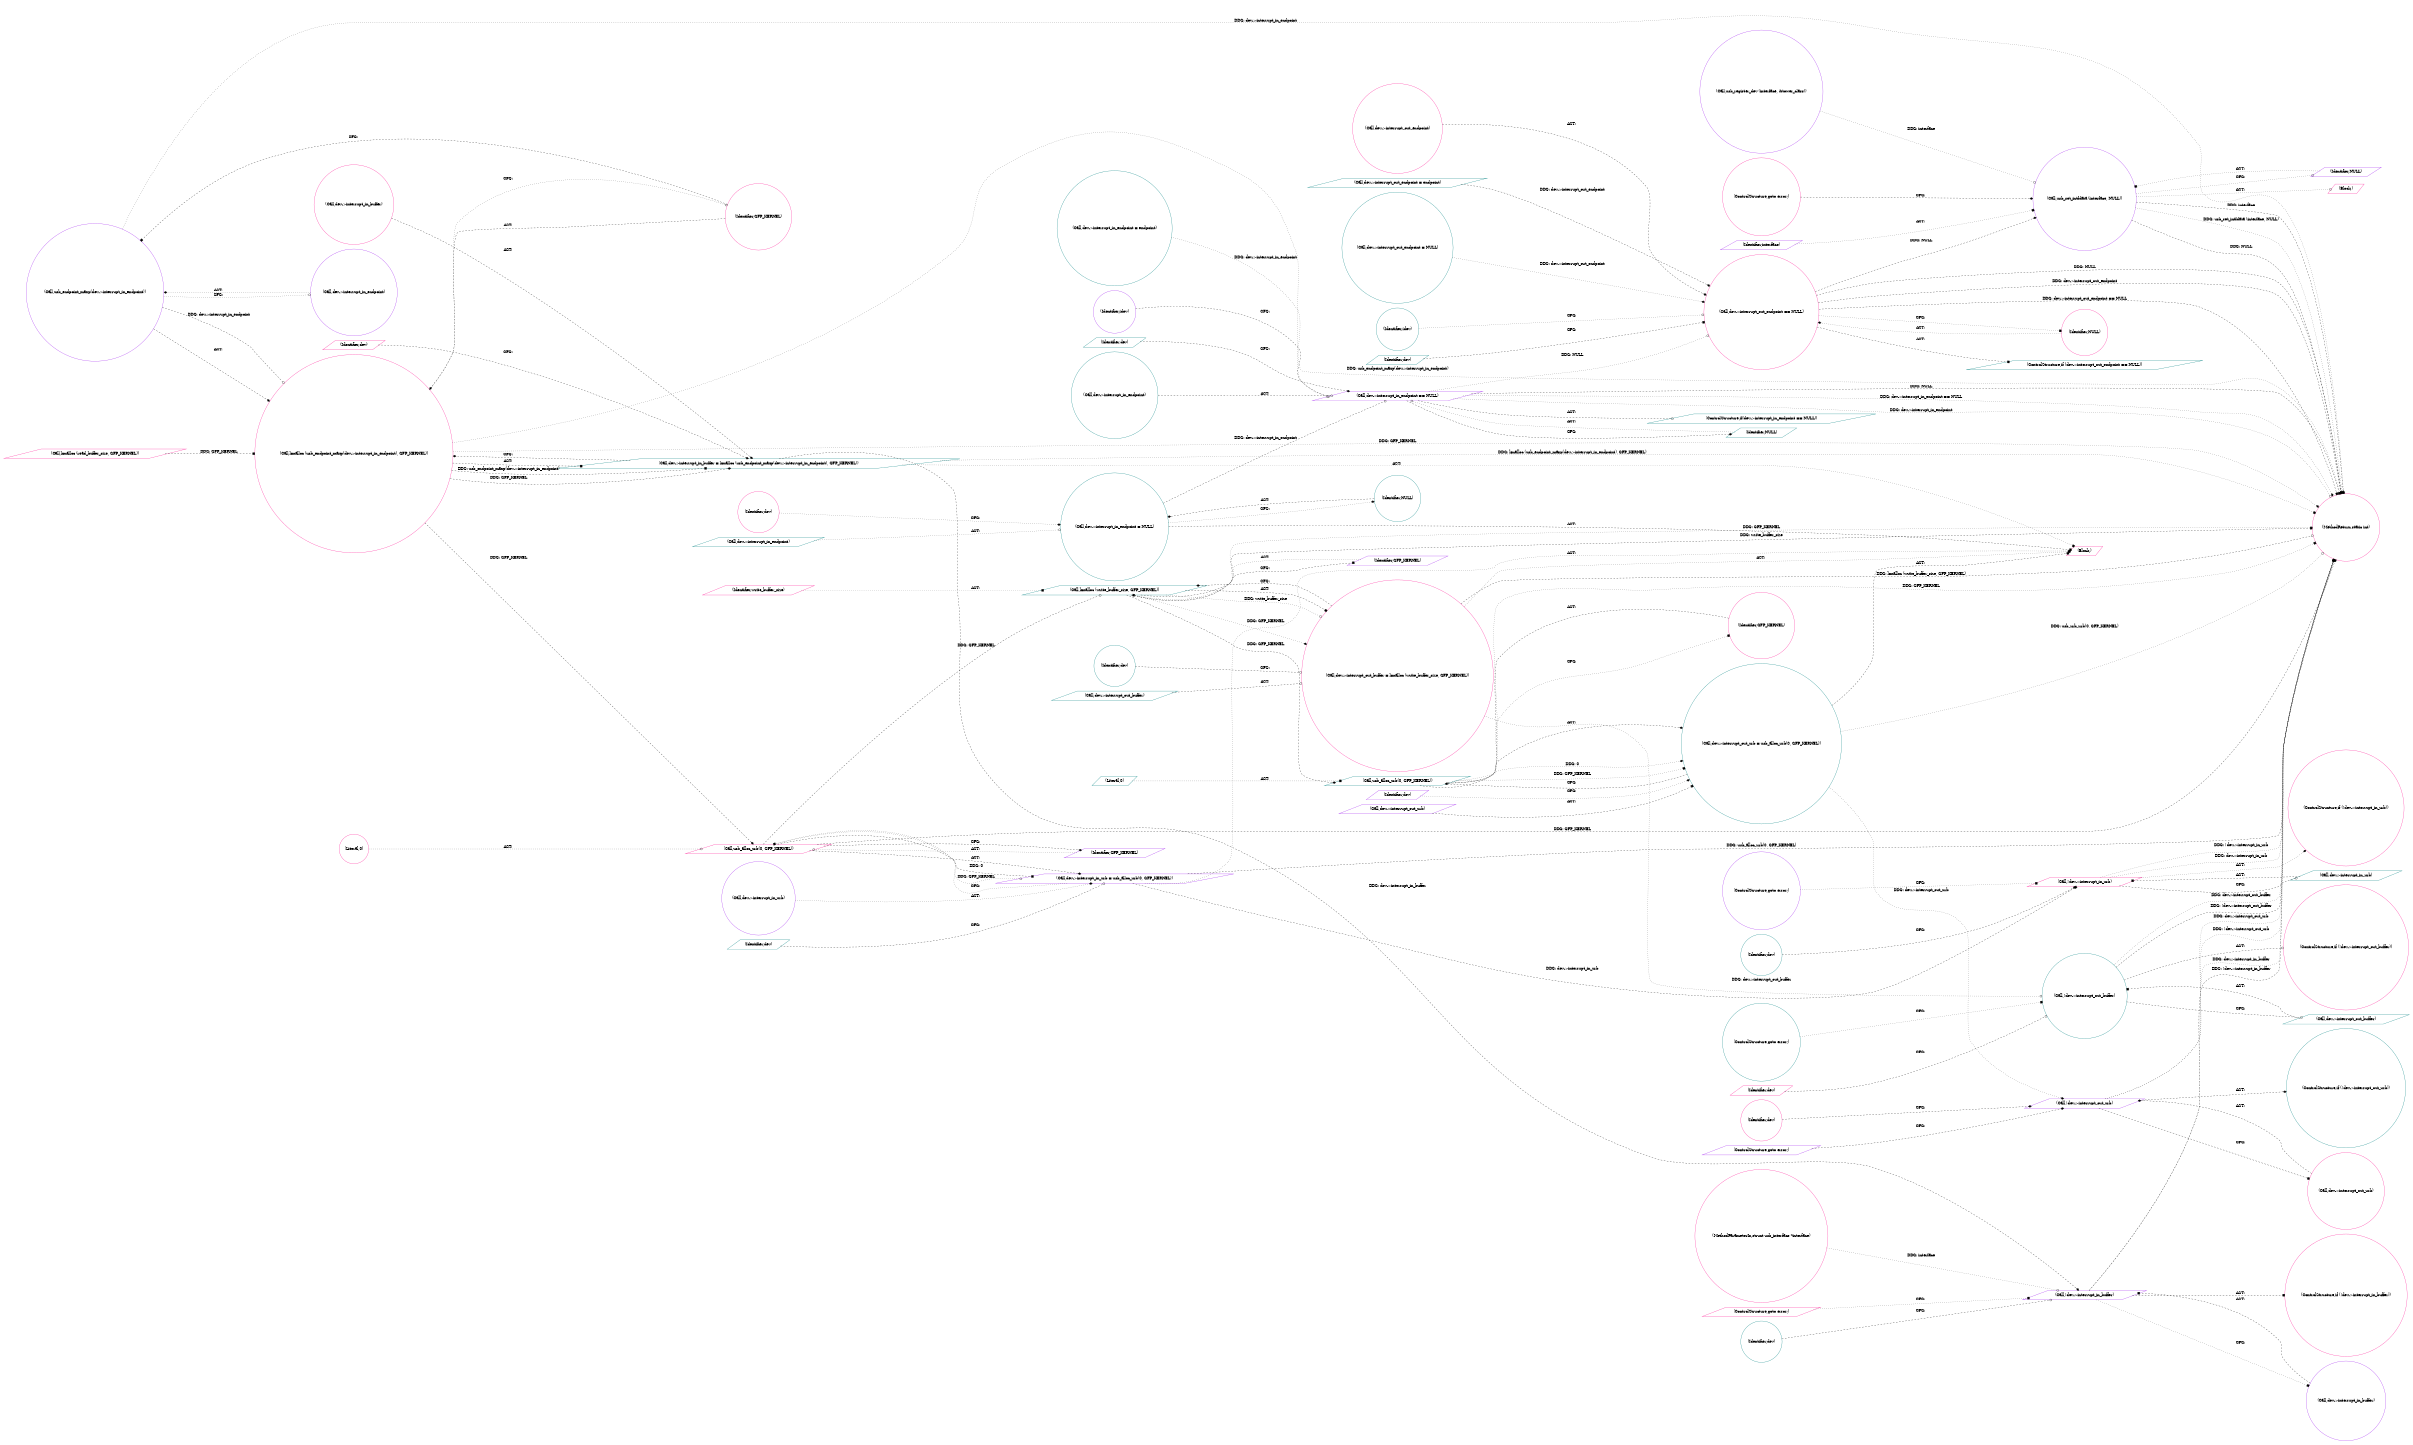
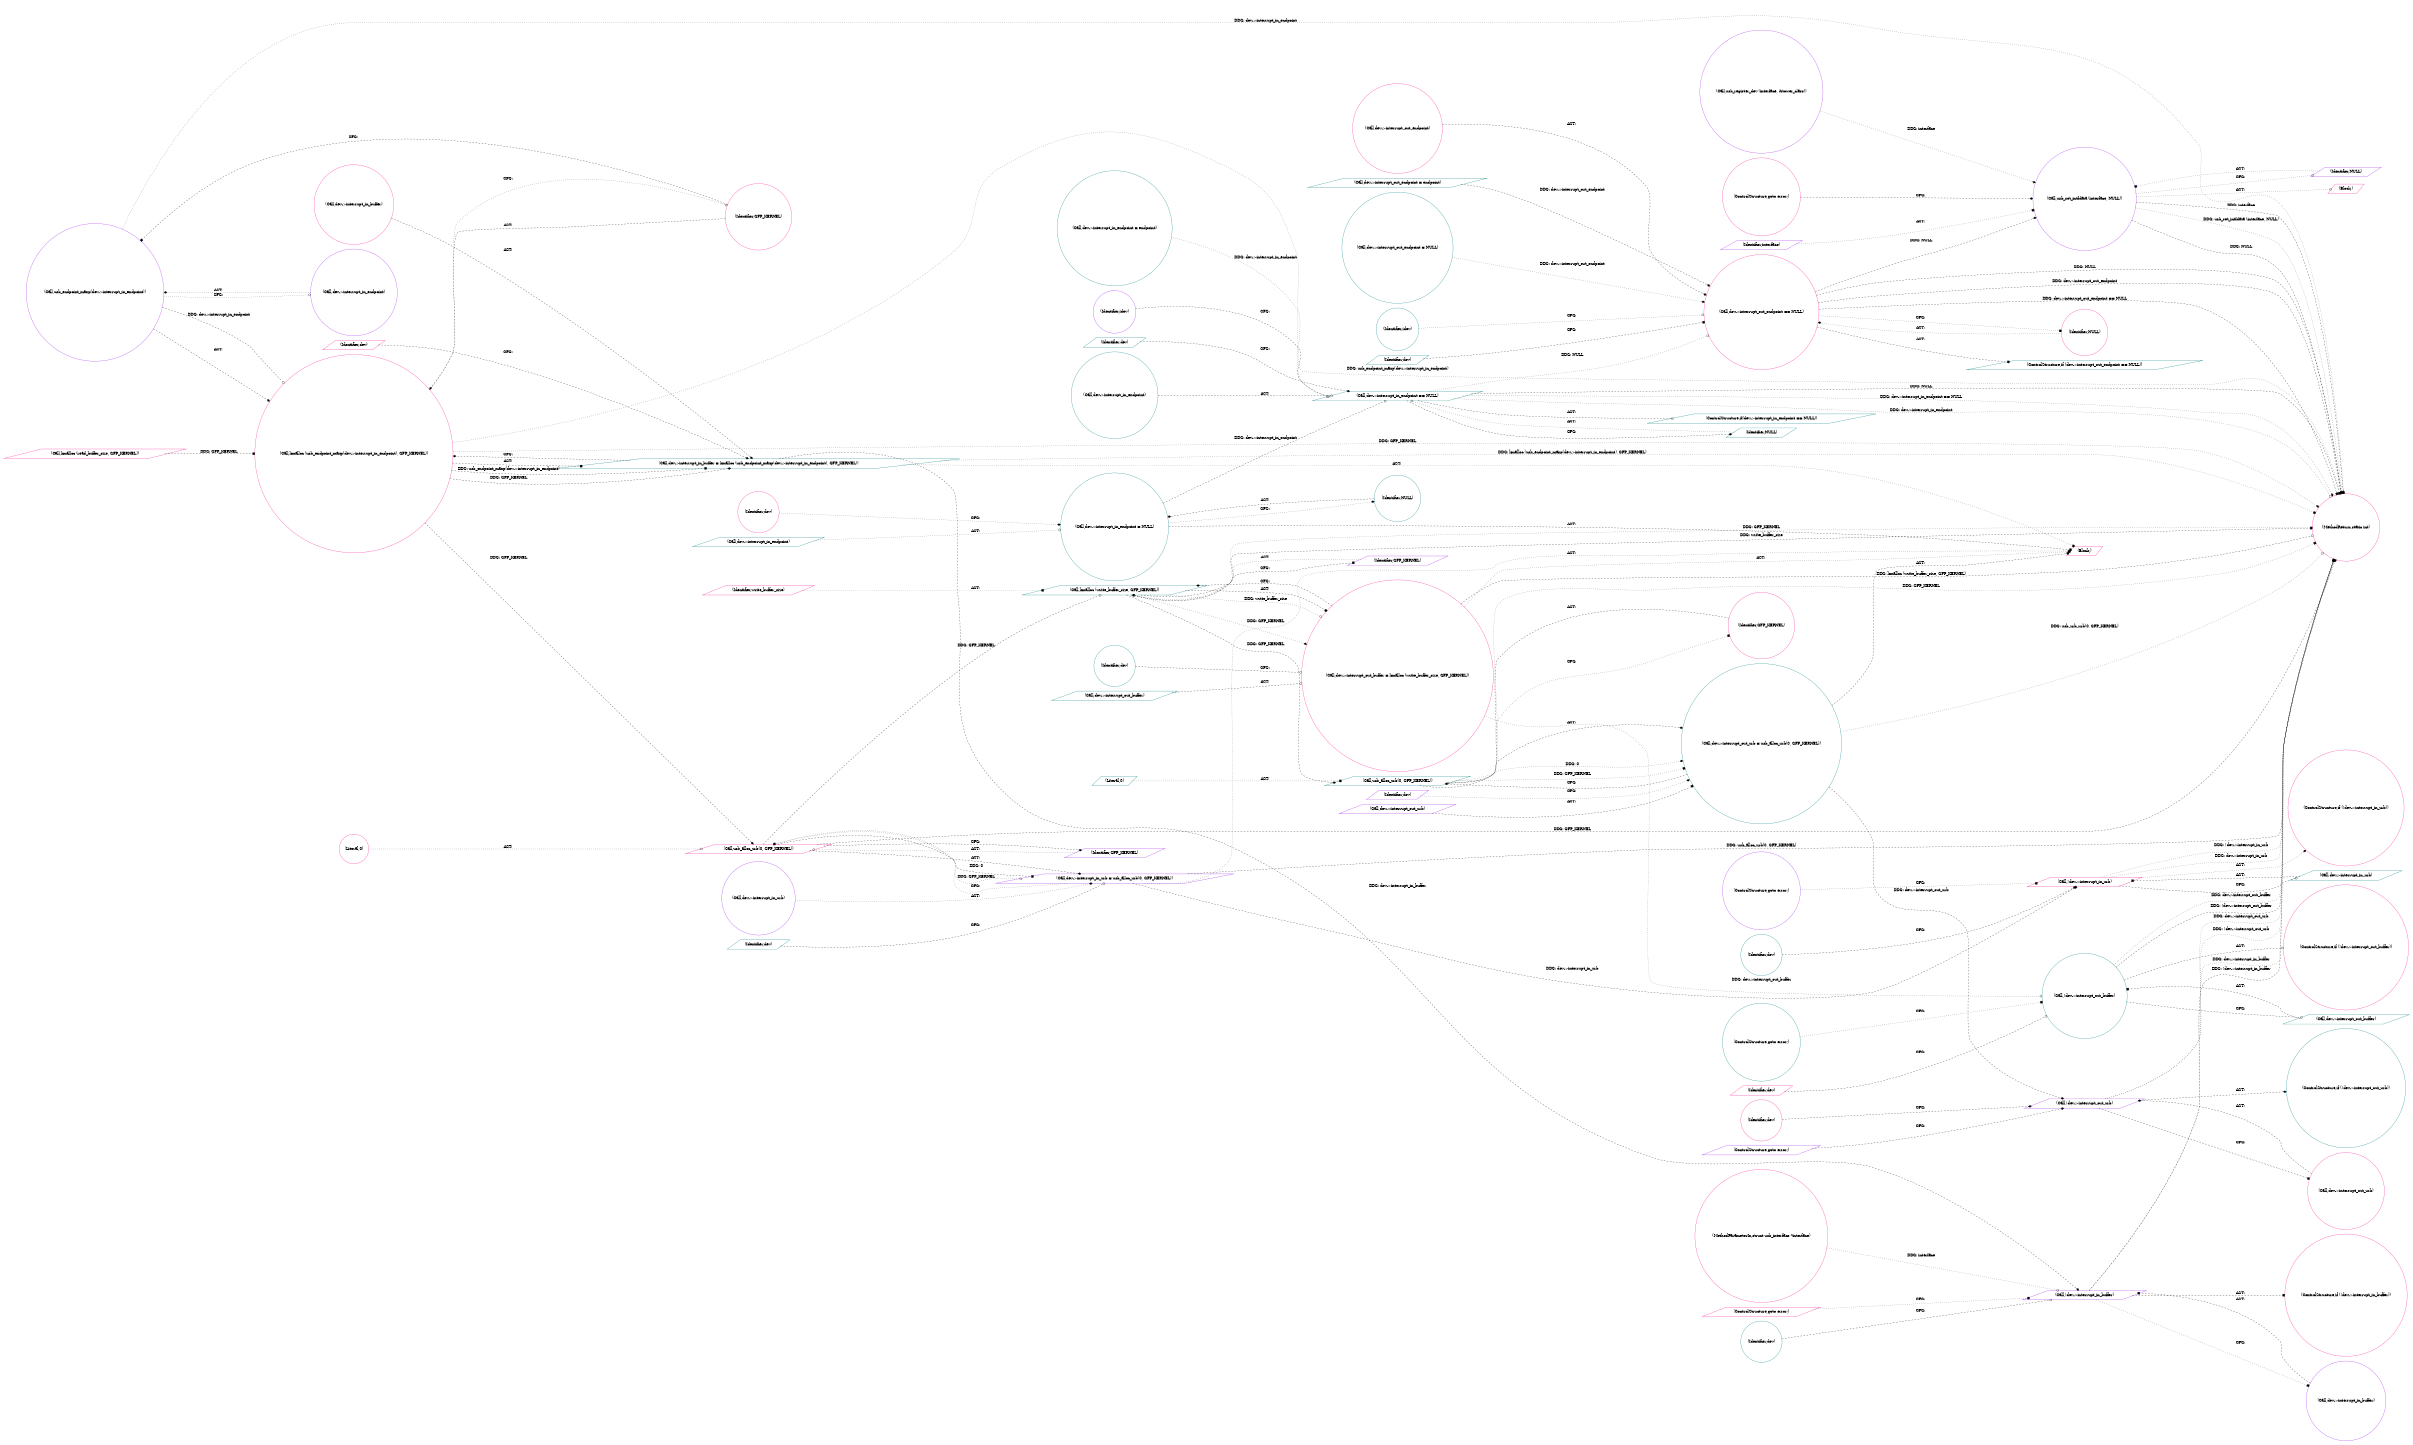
edge "(Call,usb_register_dev (interface, &tower_class))" -> "(Call,usb_set_intfdata (interface, NULL))": arrowhead odot -> diamond
node "(Call,dev->interrupt_in_endpoint == NULL)": color purple -> teal
edge "(Call,dev->interrupt_out_urb = usb_alloc_urb(0, GFP_KERNEL))" -> "(Call,!dev->interrupt_out_urb)": style dotted -> dashed
